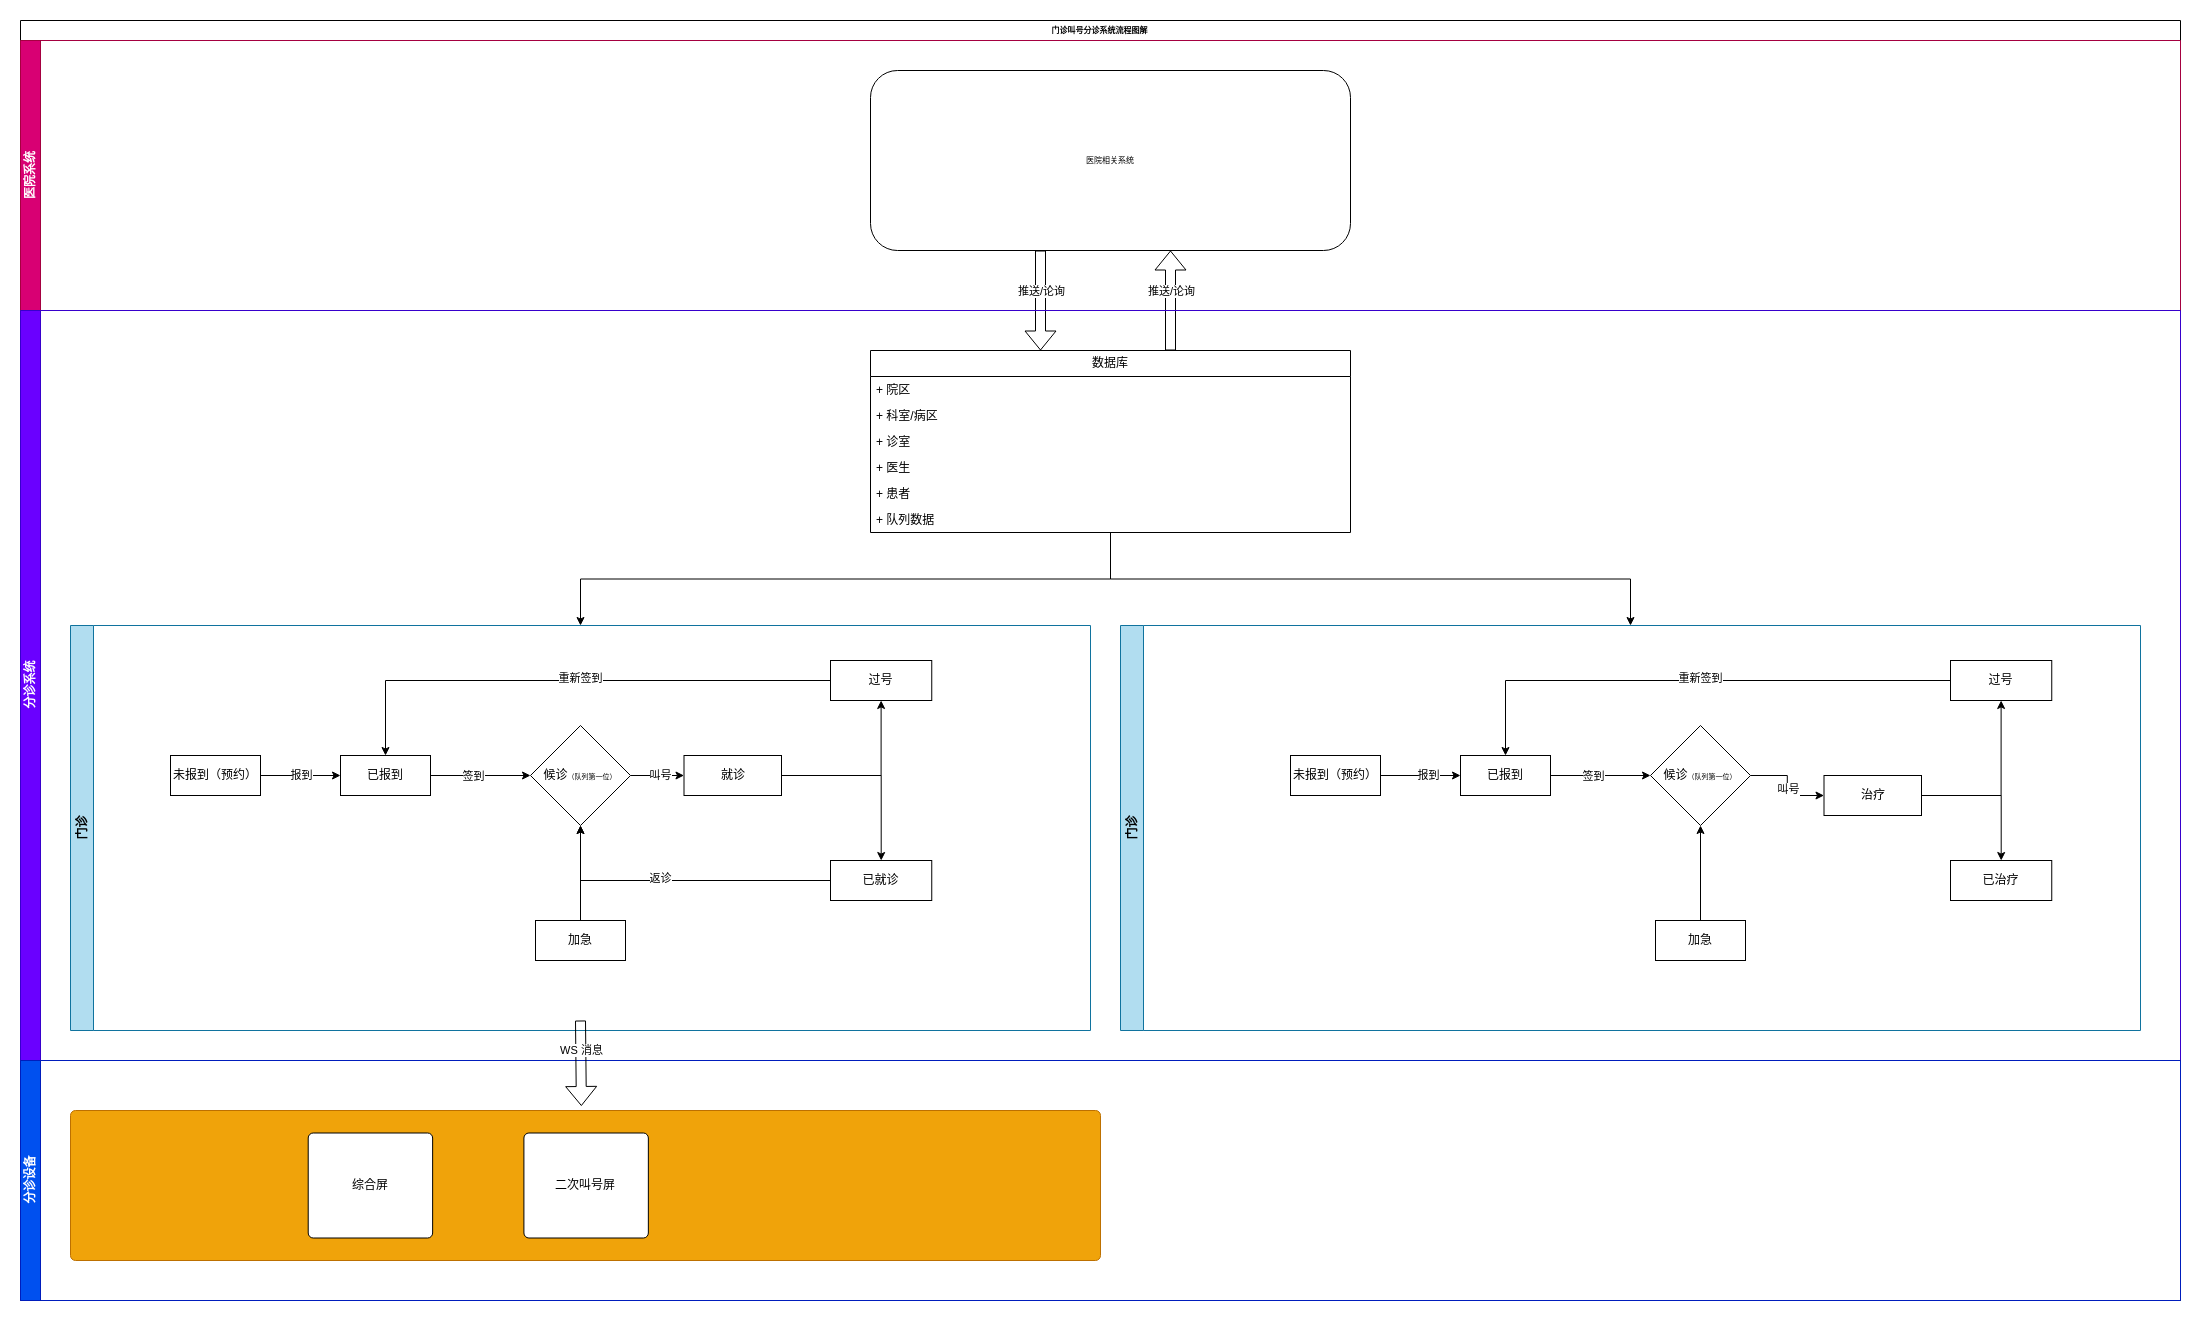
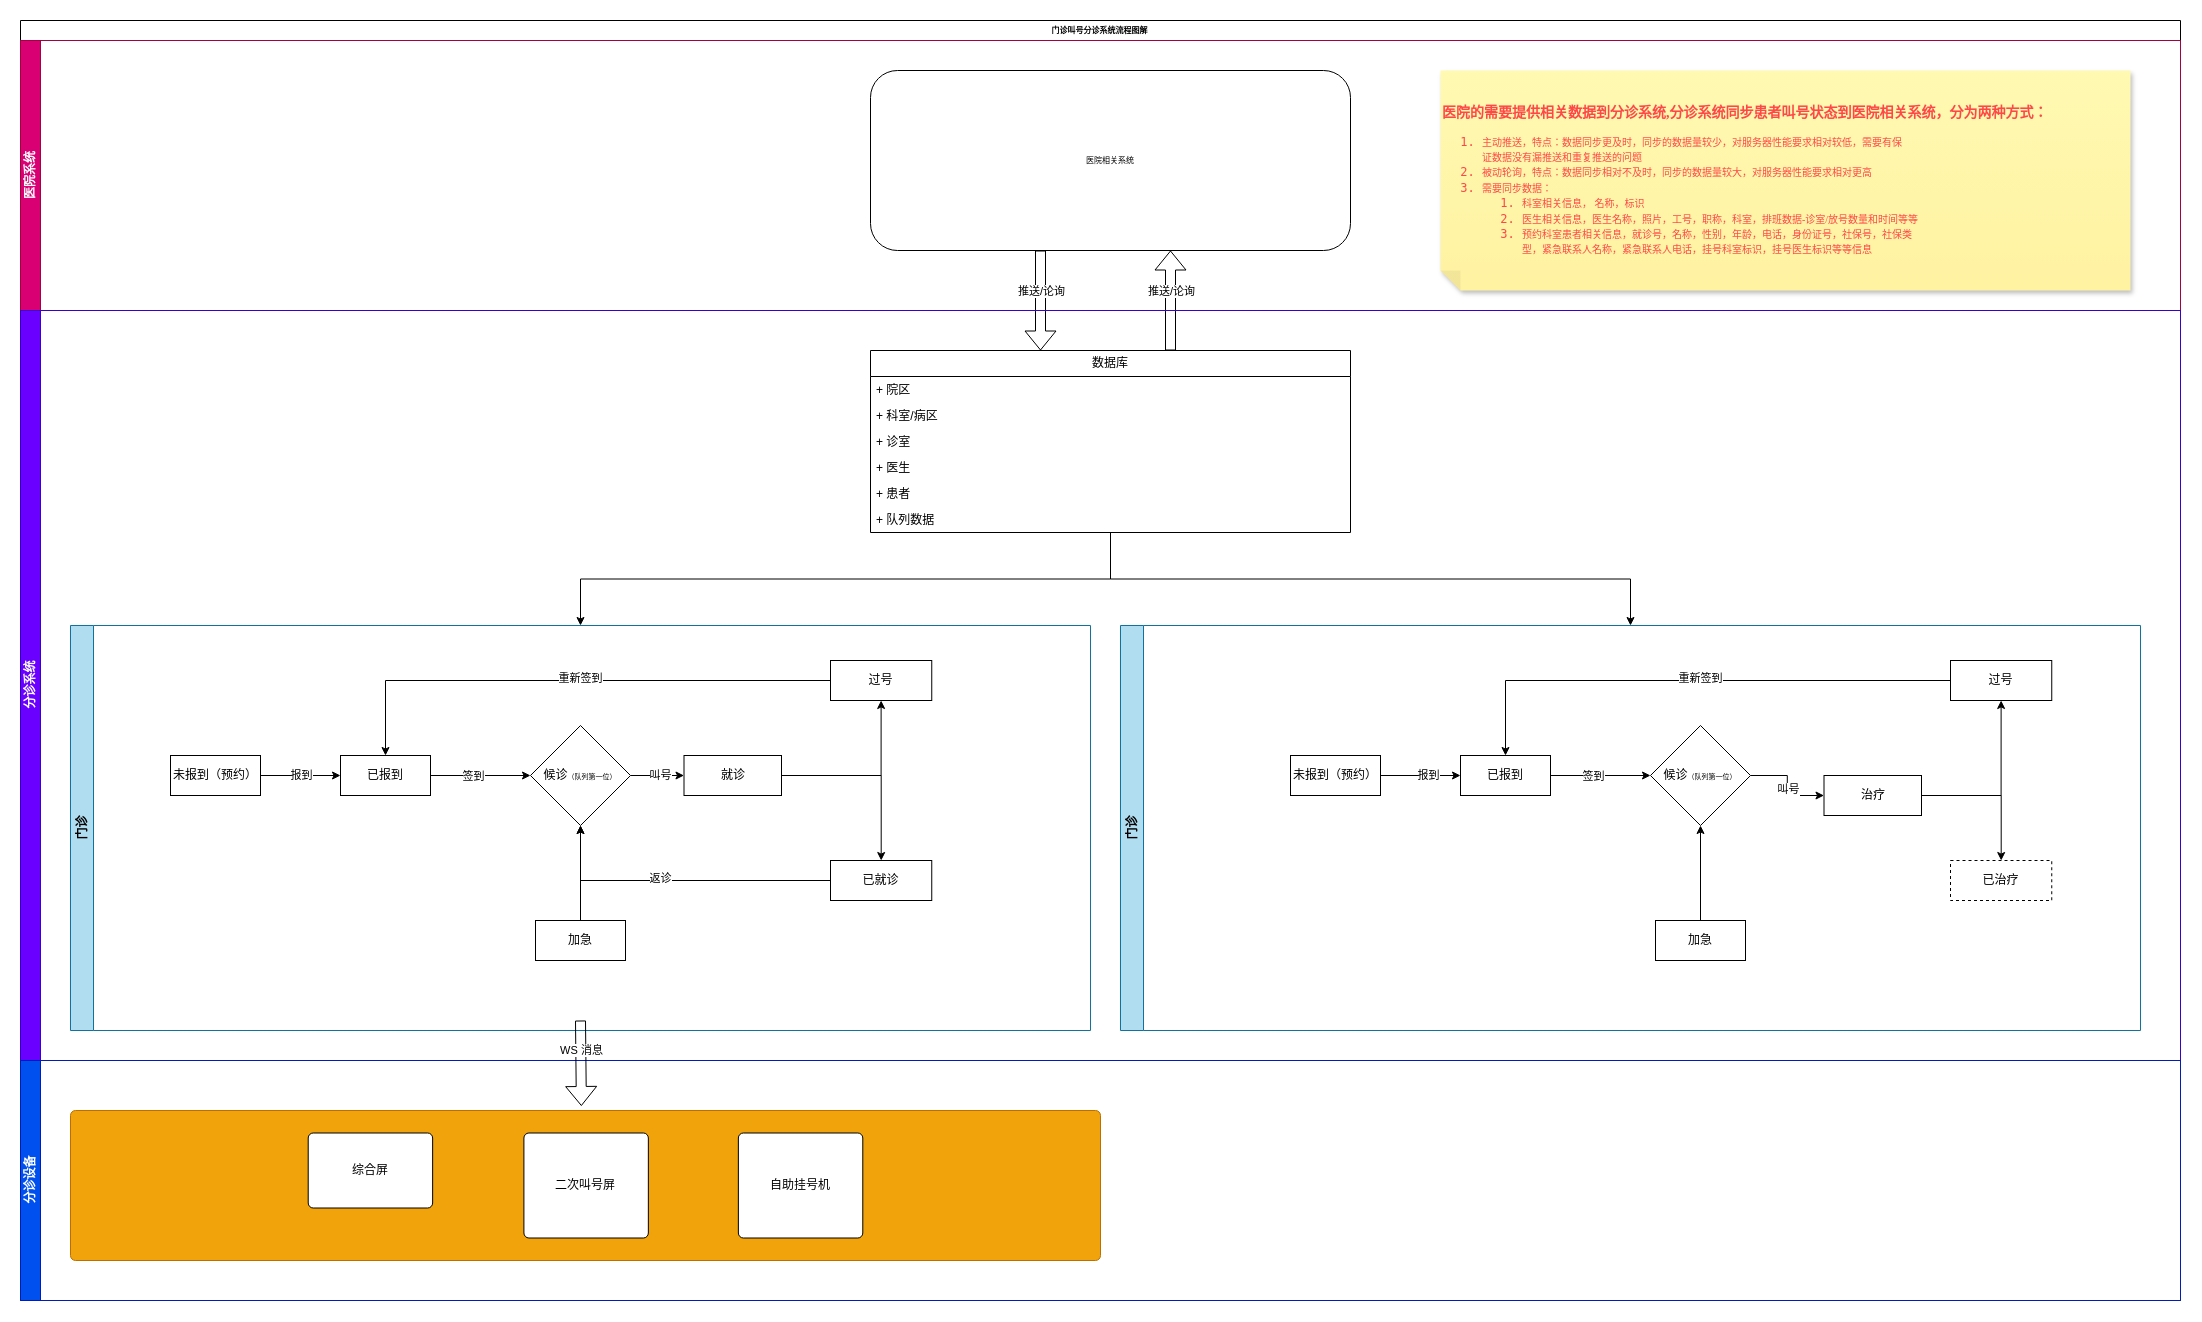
node "医院的需要提供相关数据到分诊系统,分诊系统同步患者叫号状态到医院相关系统，分为两种方式：主动推送，特点：数据同步更及时，同步的数据量较少，对服务器性能要求相对较低，需要有保 证数据没有漏推送和重复推送的问题 被动轮询，特点：数据同步相对不及时，同步的数据量较大，对服务器性能要求相对更高 需要同步数据： 科室相关信息， 名称，标识 医生相关信息，医生名称，照片，工号，职称，科室，排班数据-诊室/放号数量和时间等等 预约科室患者相关信息，就诊号，名称，性别，年龄，电话，身份证号，社保号，社保类 型，紧急联系人名称，紧急联系人电话，挂号科室标识，挂号医生标识等等信息": added
node "已治疗": style solid -> dashed
node "综合屏": size 124x105 -> 124x75
node "自助挂号机": added
